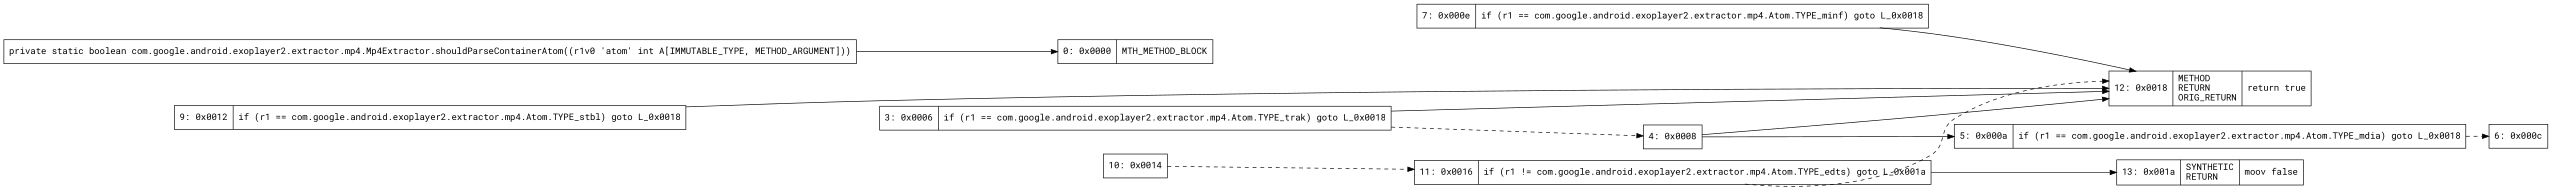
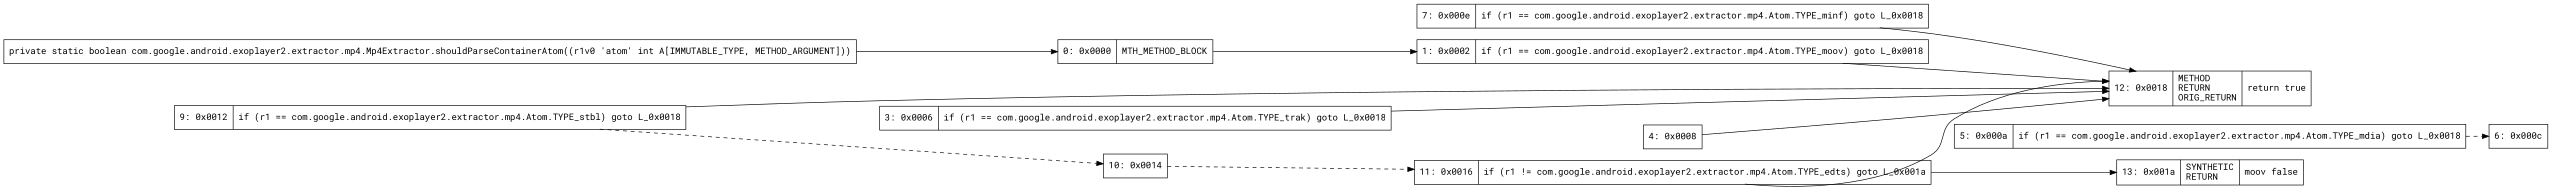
node "1: 0x0002": added
edge "3: 0x0006" -> "4: 0x0008": removed
edge "4: 0x0008" -> "5: 0x000a": removed
edge "9: 0x0012" -> "10: 0x0014": added
edge "11: 0x0016" -> "12: 0x0018": style dashed -> solid
